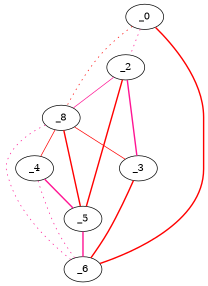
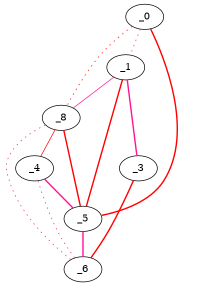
node "_2": label "_2" -> "_1"
edge "_8" -- "_3": removed
edge "_0" -- "_6": now "_0" -- "_5"
